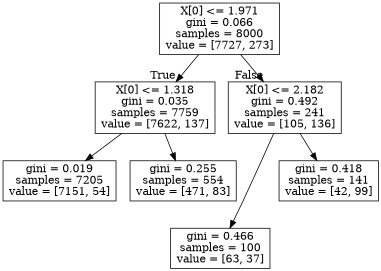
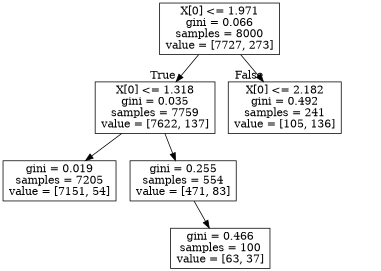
edge "X[0] <= 2.182 gini = 0.492 samples = 241 value = [105, 136]" -> "gini = 0.466 samples = 100 value = [63, 37]": now "gini = 0.255 samples = 554 value = [471, 83]" -> "gini = 0.466 samples = 100 value = [63, 37]"
node "gini = 0.418 samples = 141 value = [42, 99]": removed
